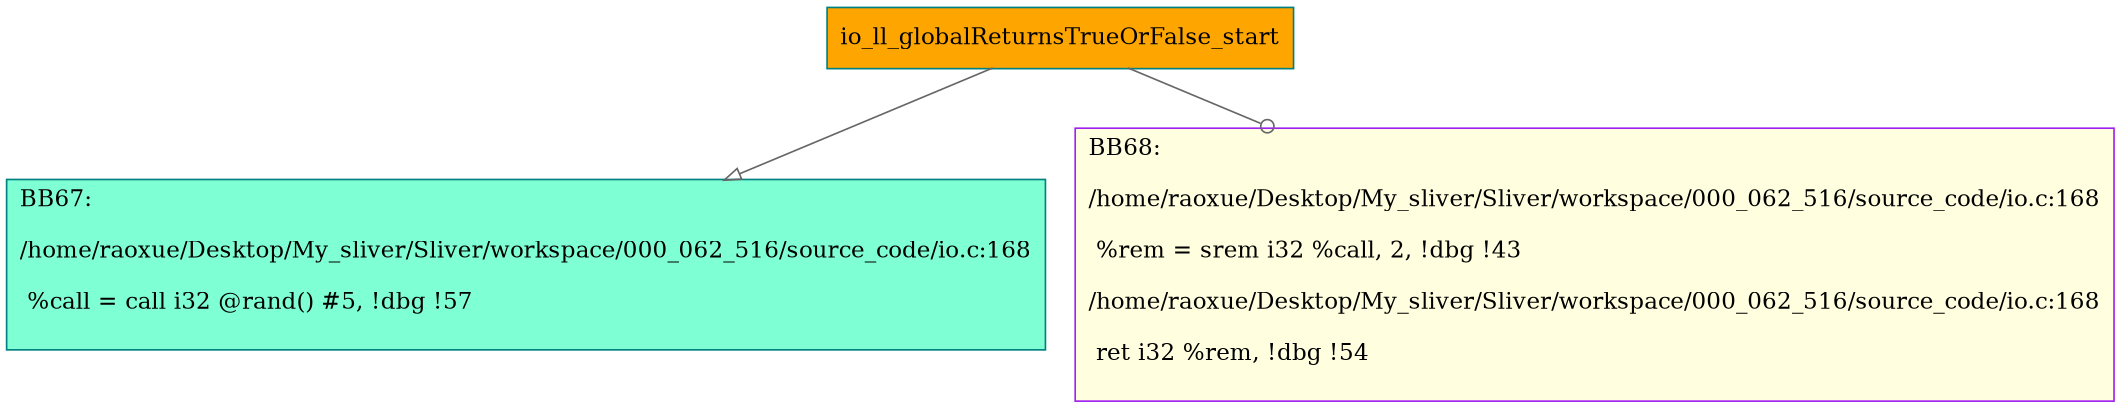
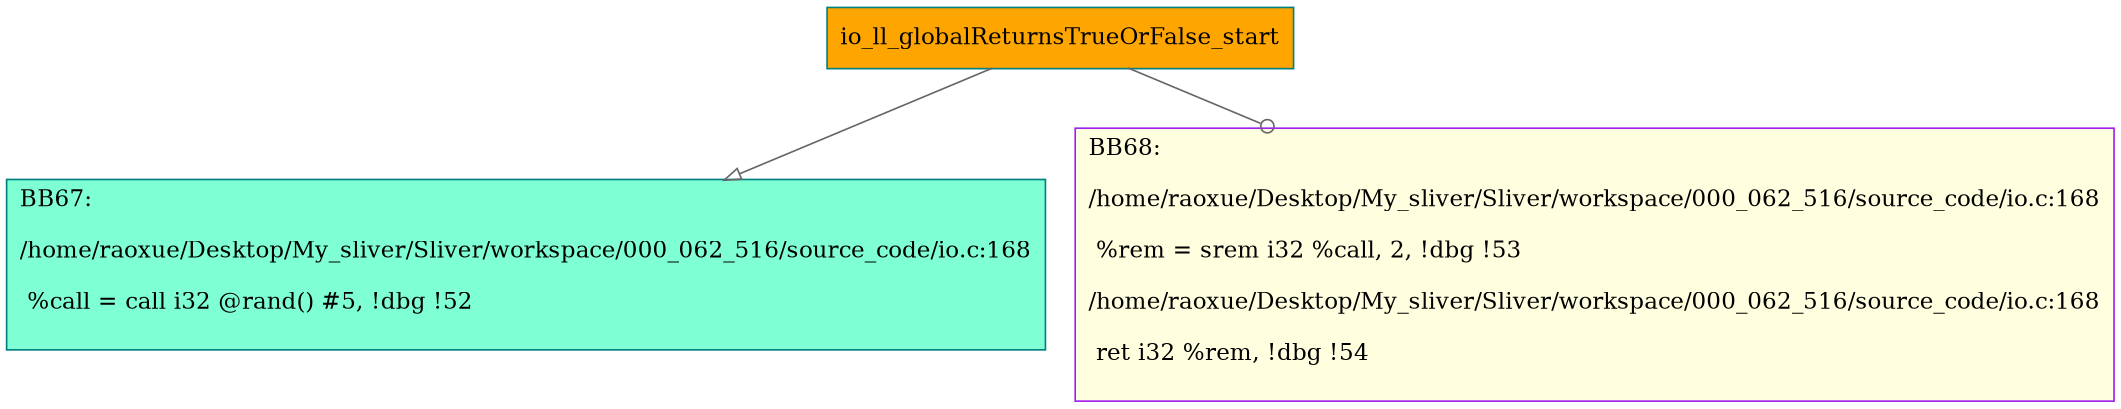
node "BB68:": text "%rem = srem i32 %call, 2, !dbg !43" -> "%rem = srem i32 %call, 2, !dbg !53"
node "BB67:": text "%call = call i32 @rand() #5, !dbg !57" -> "%call = call i32 @rand() #5, !dbg !52"
